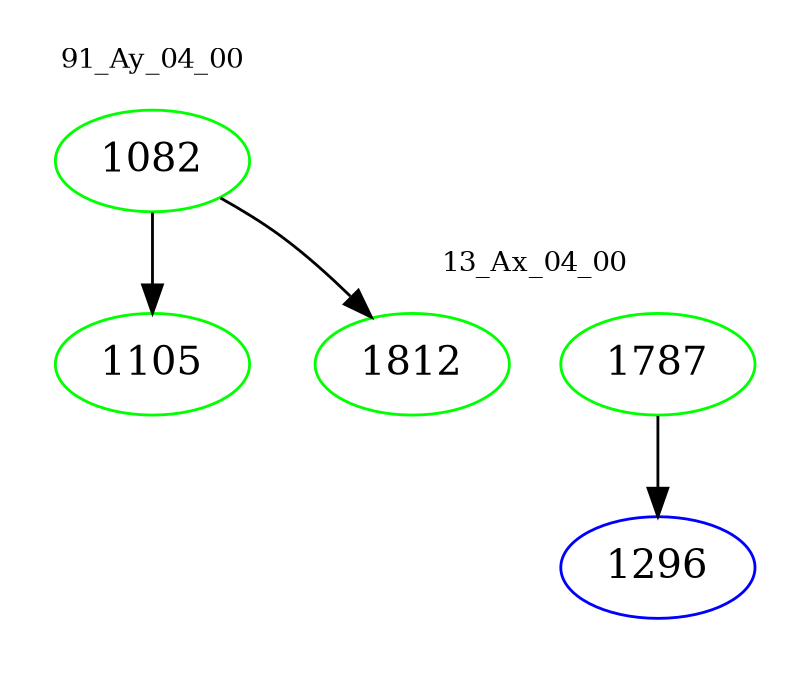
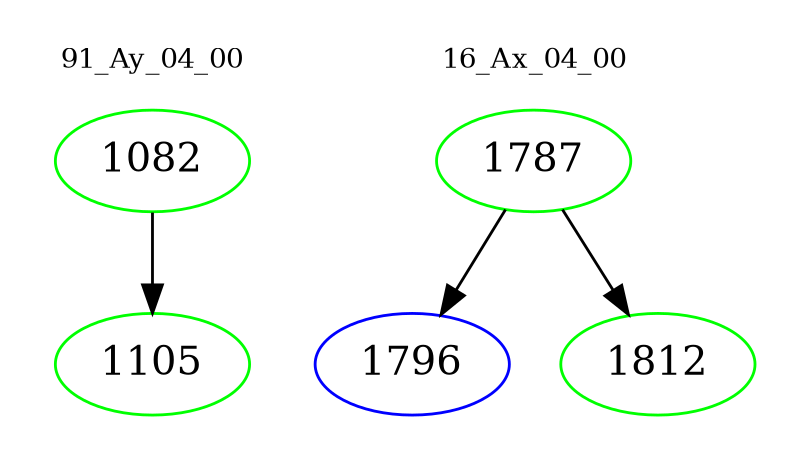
edge "1082" -> "1812": now "1787" -> "1812"
cluster "13_Ax_04_00": label "13_Ax_04_00" -> "16_Ax_04_00"
node "1296": label "1296" -> "1796"
